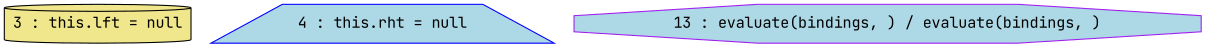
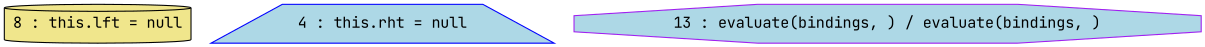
node "3 : this.lft = null": label "3 : this.lft = null" -> "8 : this.lft = null"
